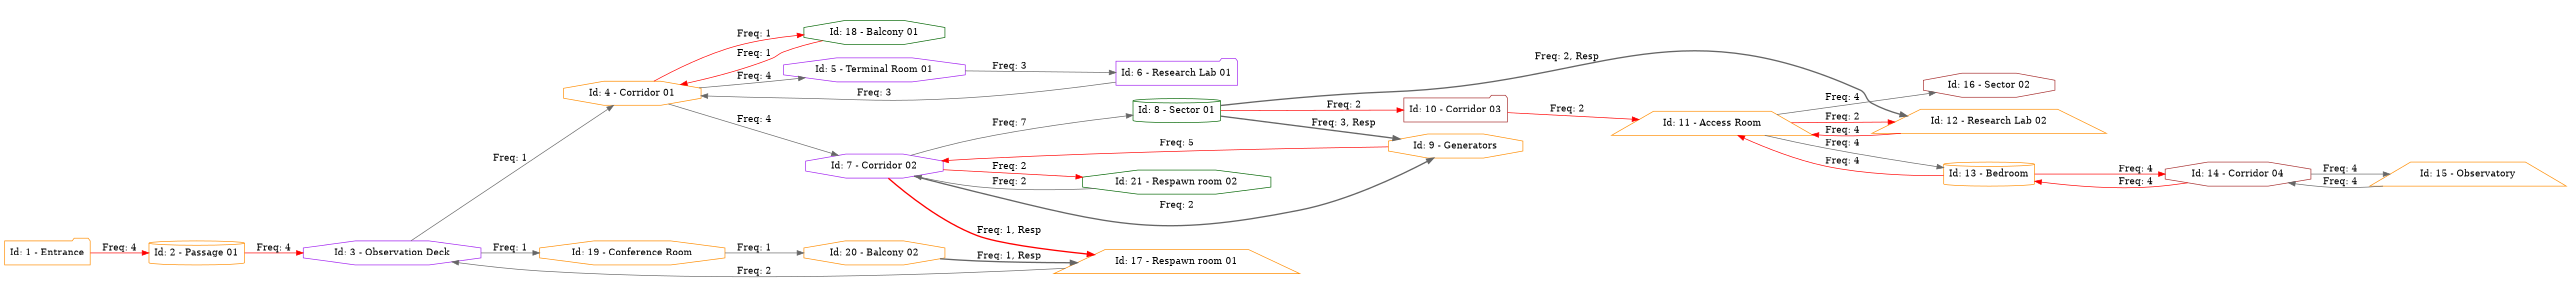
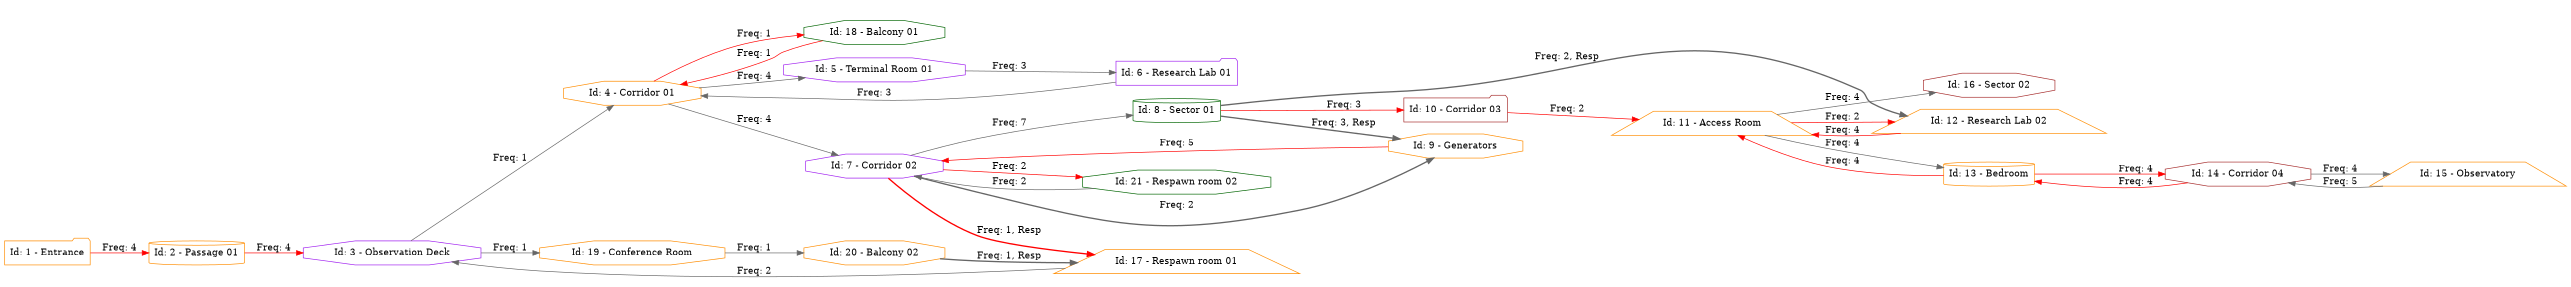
edge "Id: 8 - Sector 01" -> "Id: 10 - Corridor 03": label "Freq: 2" -> "Freq: 3"
edge "Id: 15 - Observatory" -> "Id: 14 - Corridor 04": label "Freq: 4" -> "Freq: 5"
